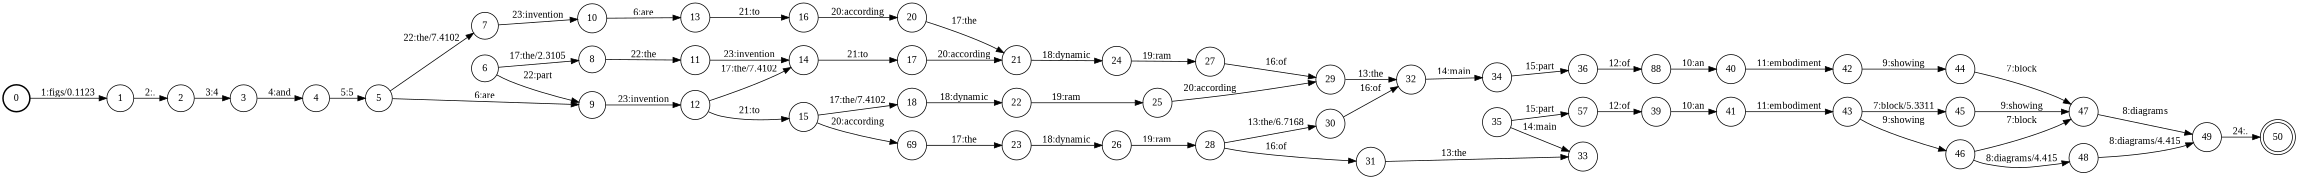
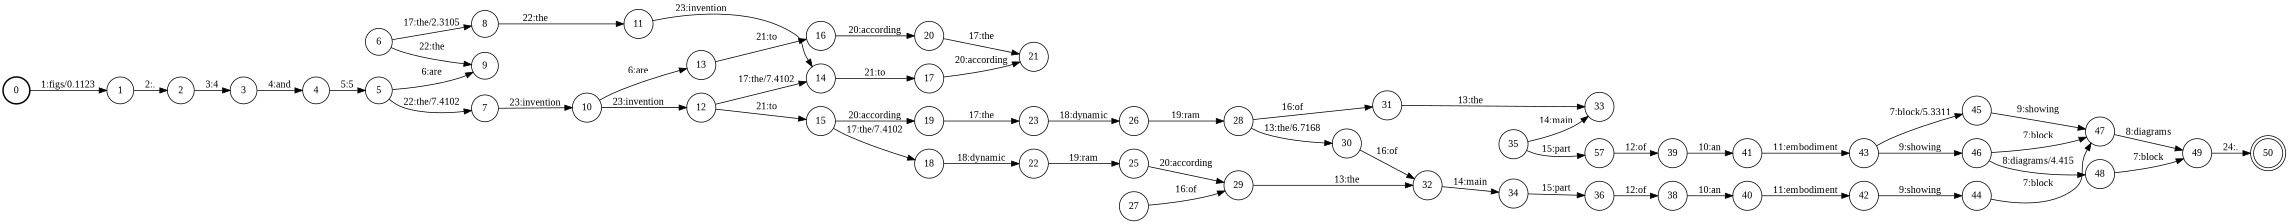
node "24": removed
node "88": label "88" -> "38"
edge "6" -> "9": label "22:part" -> "22:the"
edge "9" -> "12": now "10" -> "12"
edge "48" -> "49": label "8:diagrams/4.415" -> "7:block"
node "69": label "69" -> "19"
